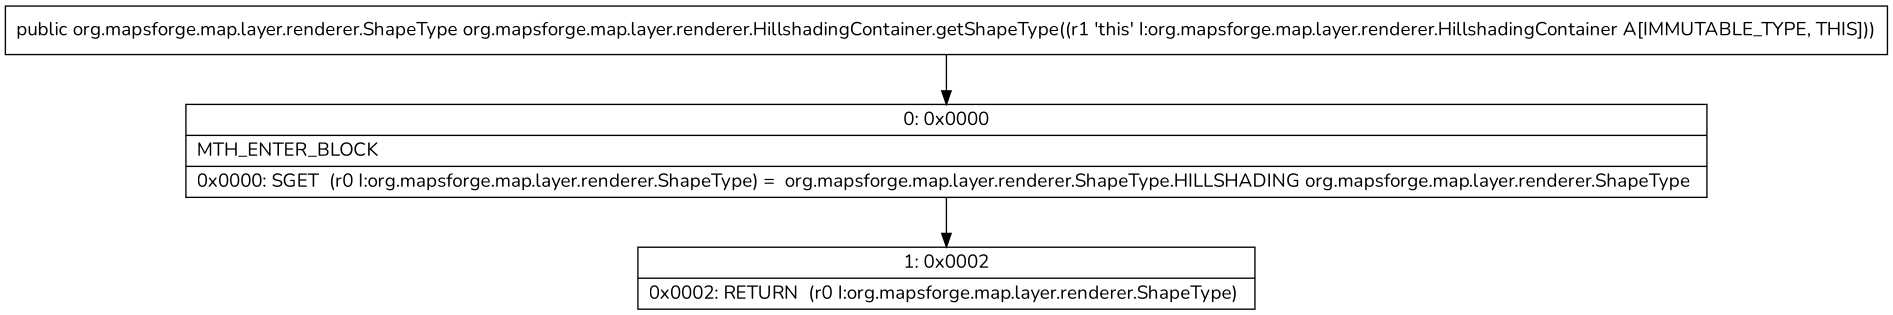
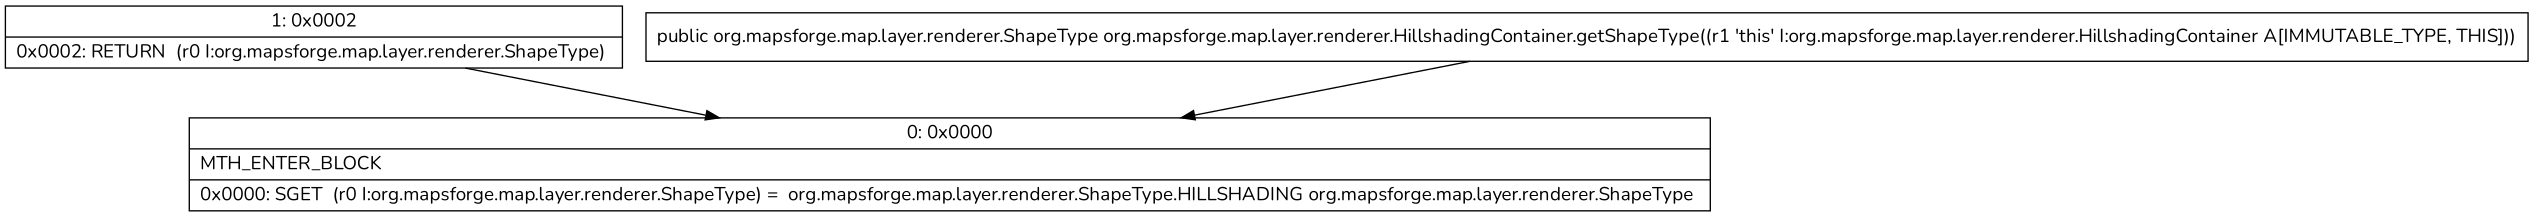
edge "0: 0x0000" -> "1: 0x0002": reversed
